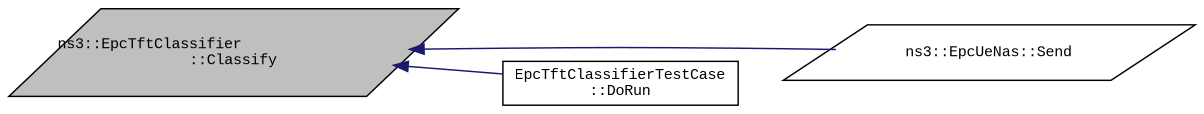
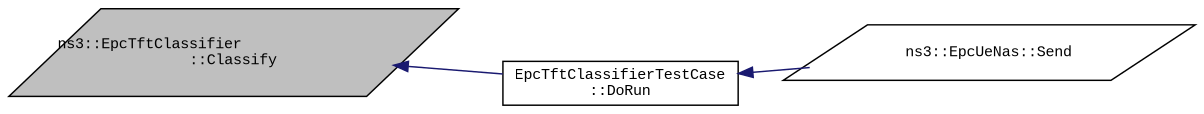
edge "ns3::EpcUeNas::Send" -> "ns3::EpcTftClassifier ::Classify": now "ns3::EpcUeNas::Send" -> "EpcTftClassifierTestCase ::DoRun"
